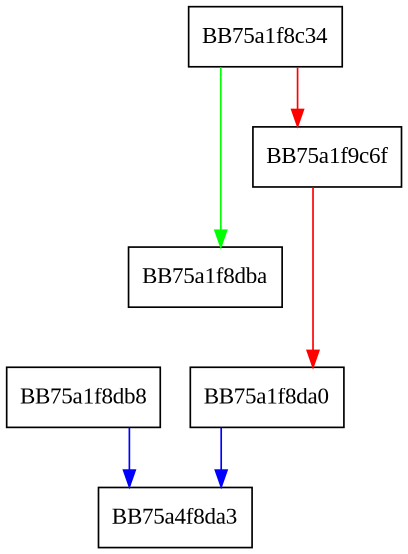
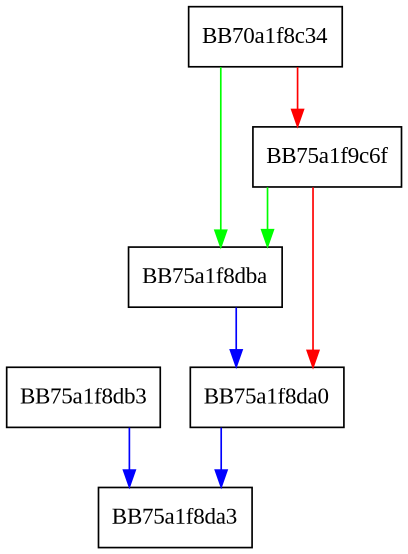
node "BB75a1f8c34": label "BB75a1f8c34" -> "BB70a1f8c34"
edge "BB75a1f9c6f" -> "BB75a1f8dba": added
edge "BB75a1f8dba" -> "BB75a1f8da0": added
node "BB75a1f8db8": label "BB75a1f8db8" -> "BB75a1f8db3"
node "BB75a4f8da3": label "BB75a4f8da3" -> "BB75a1f8da3"
